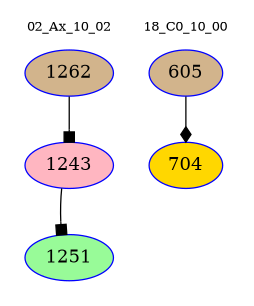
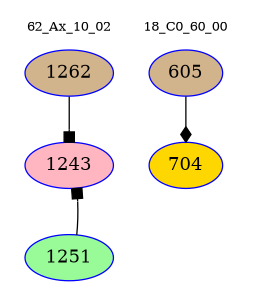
cluster "02_Ax_10_02": label "02_Ax_10_02" -> "62_Ax_10_02"
cluster "18_C0_10_00": label "18_C0_10_00" -> "18_C0_60_00"
edge "1243" -> "1251": reversed
